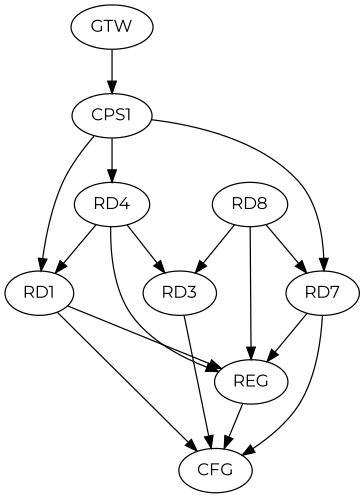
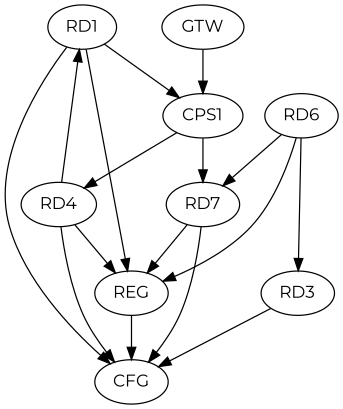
edge "CPS1" -> "RD1": reversed
node "RD8": label "RD8" -> "RD6"
edge "RD4" -> "RD3": now "RD4" -> "CFG"
